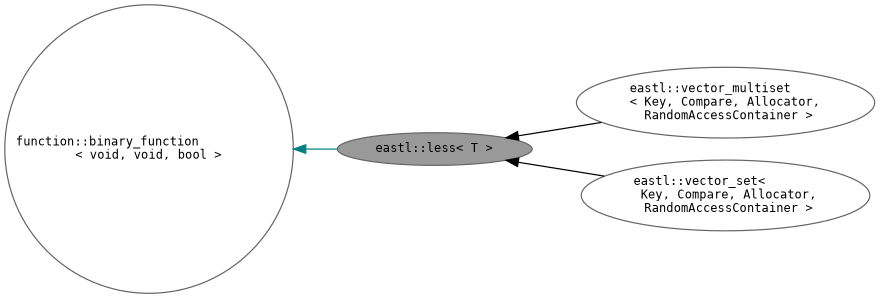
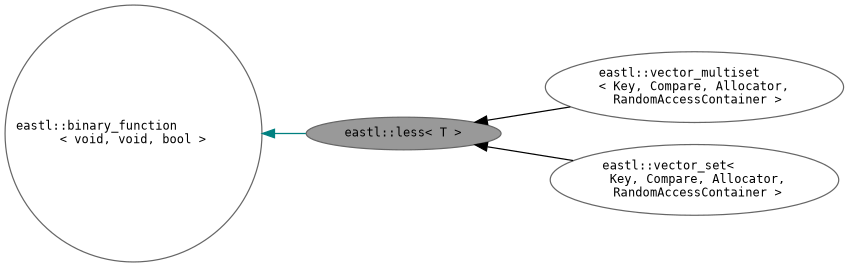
node "function::binary_function < void, void, bool >": label "function::binary_function < void, void, bool >" -> "eastl::binary_function < void, void, bool >"
